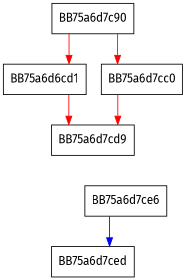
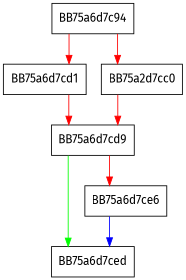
node "BB75a6d7c90": label "BB75a6d7c90" -> "BB75a6d7c94"
node "BB75a6d6cd1": label "BB75a6d6cd1" -> "BB75a6d7cd1"
node "BB75a6d7cc0": label "BB75a6d7cc0" -> "BB75a2d7cc0"
edge "BB75a6d7cd9" -> "BB75a6d7ce6": added
edge "BB75a6d7cd9" -> "BB75a6d7ced": added
